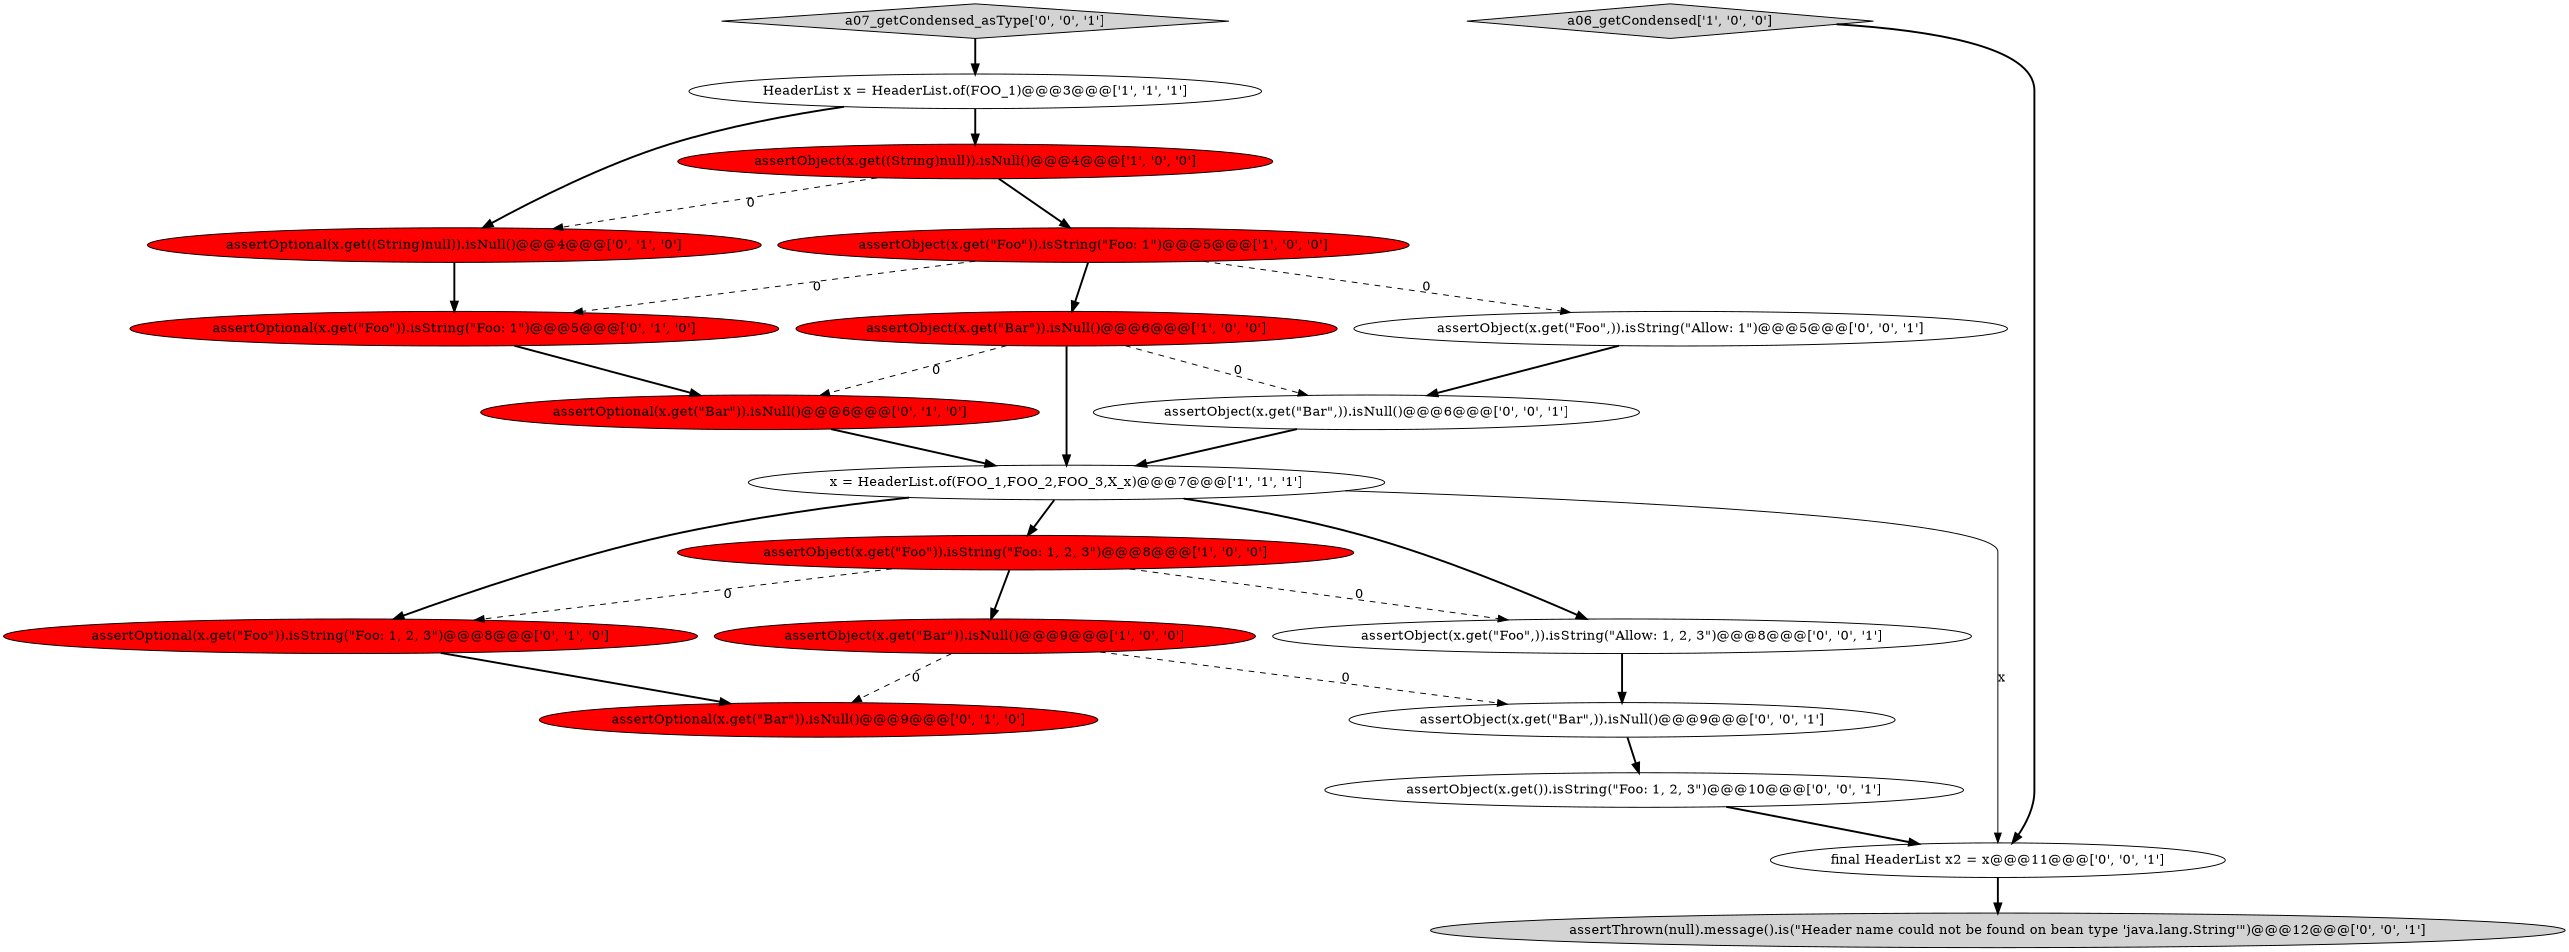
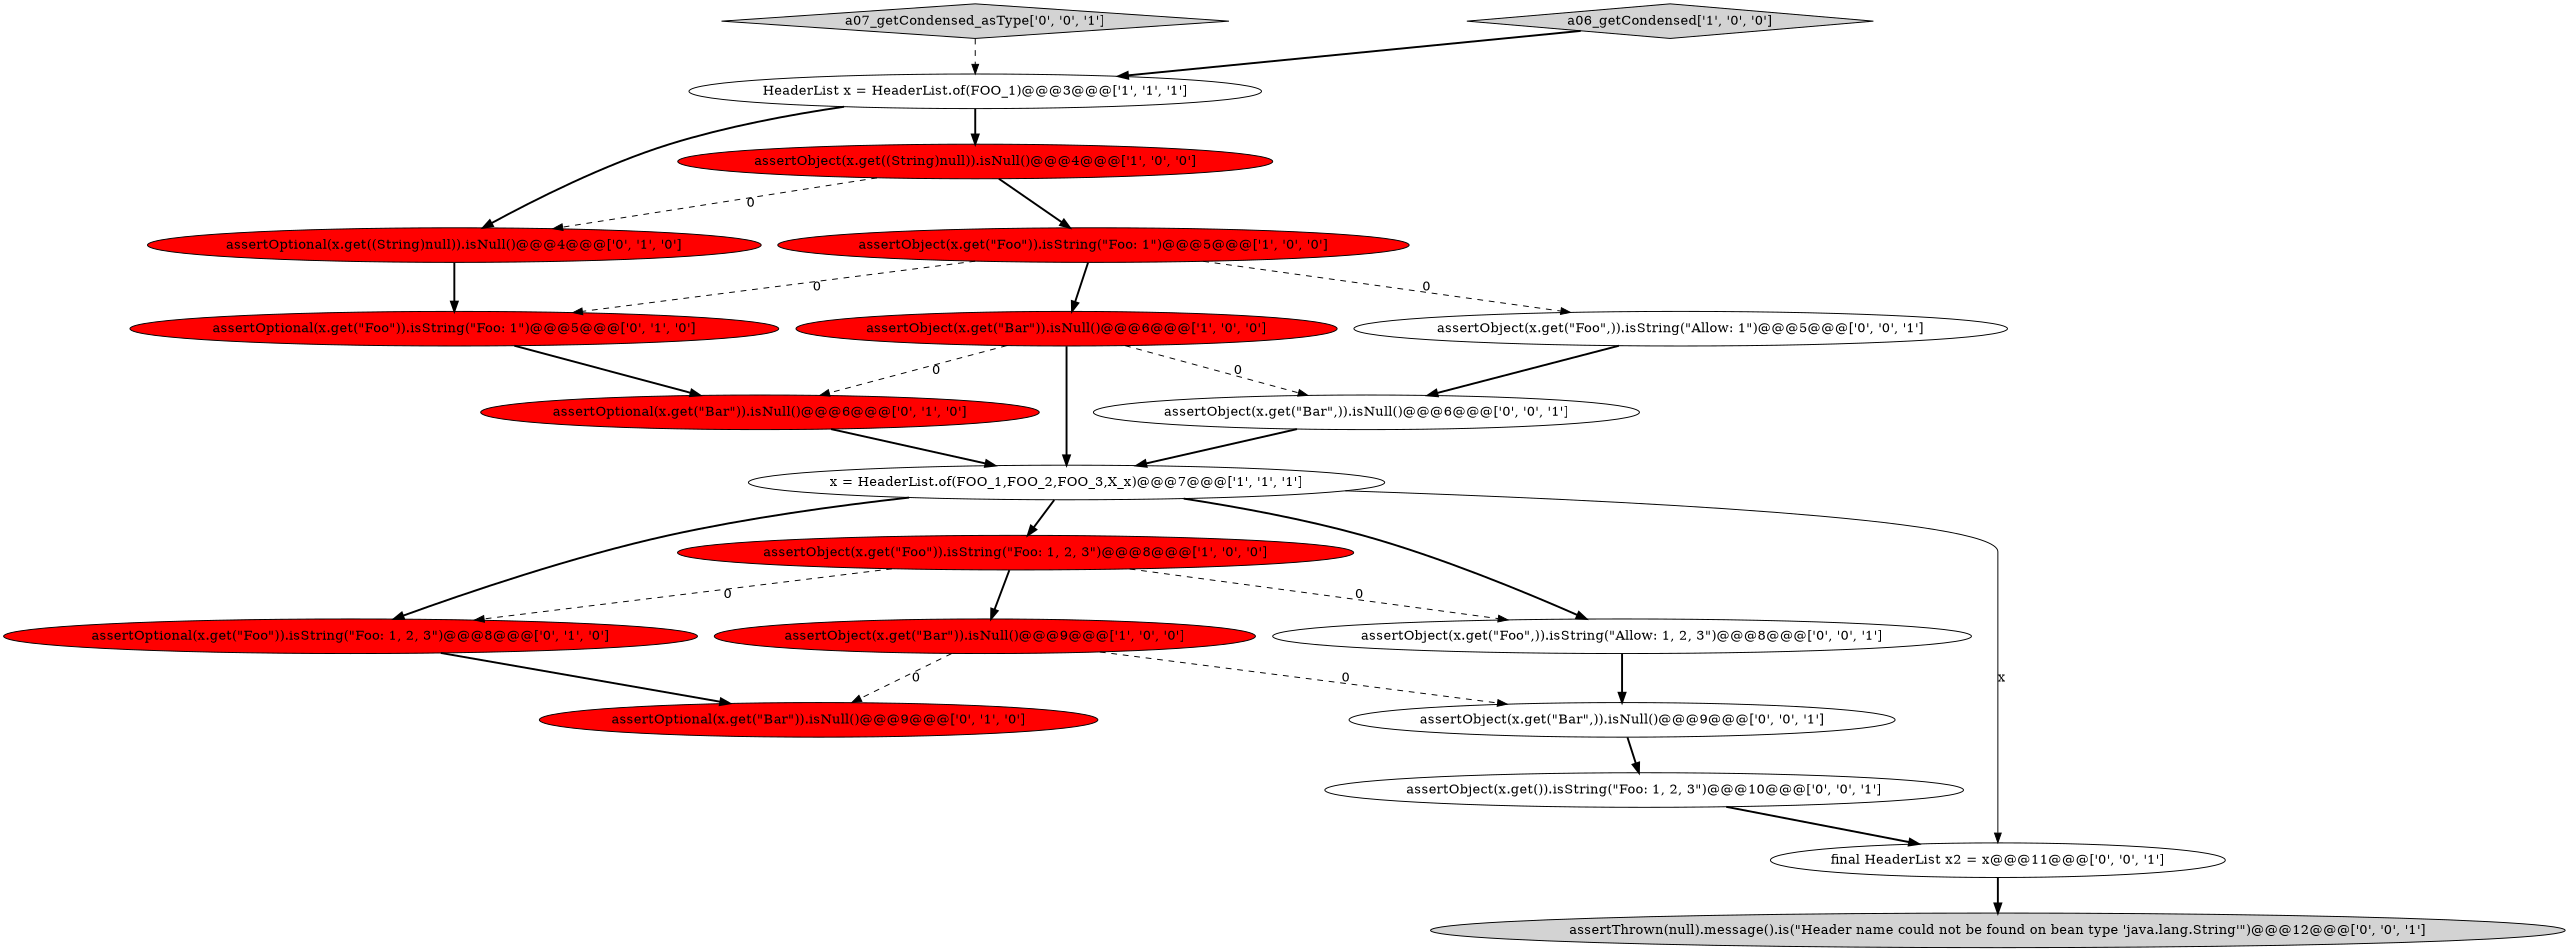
edge "a07_getCondensed_asType['0', '0', '1']" -> "HeaderList x = HeaderList.of(FOO_1)@@@3@@@['1', '1', '1']": style bold -> dashed
edge "a06_getCondensed['1', '0', '0']" -> "final HeaderList x2 = x@@@11@@@['0', '0', '1']": now "a06_getCondensed['1', '0', '0']" -> "HeaderList x = HeaderList.of(FOO_1)@@@3@@@['1', '1', '1']"
